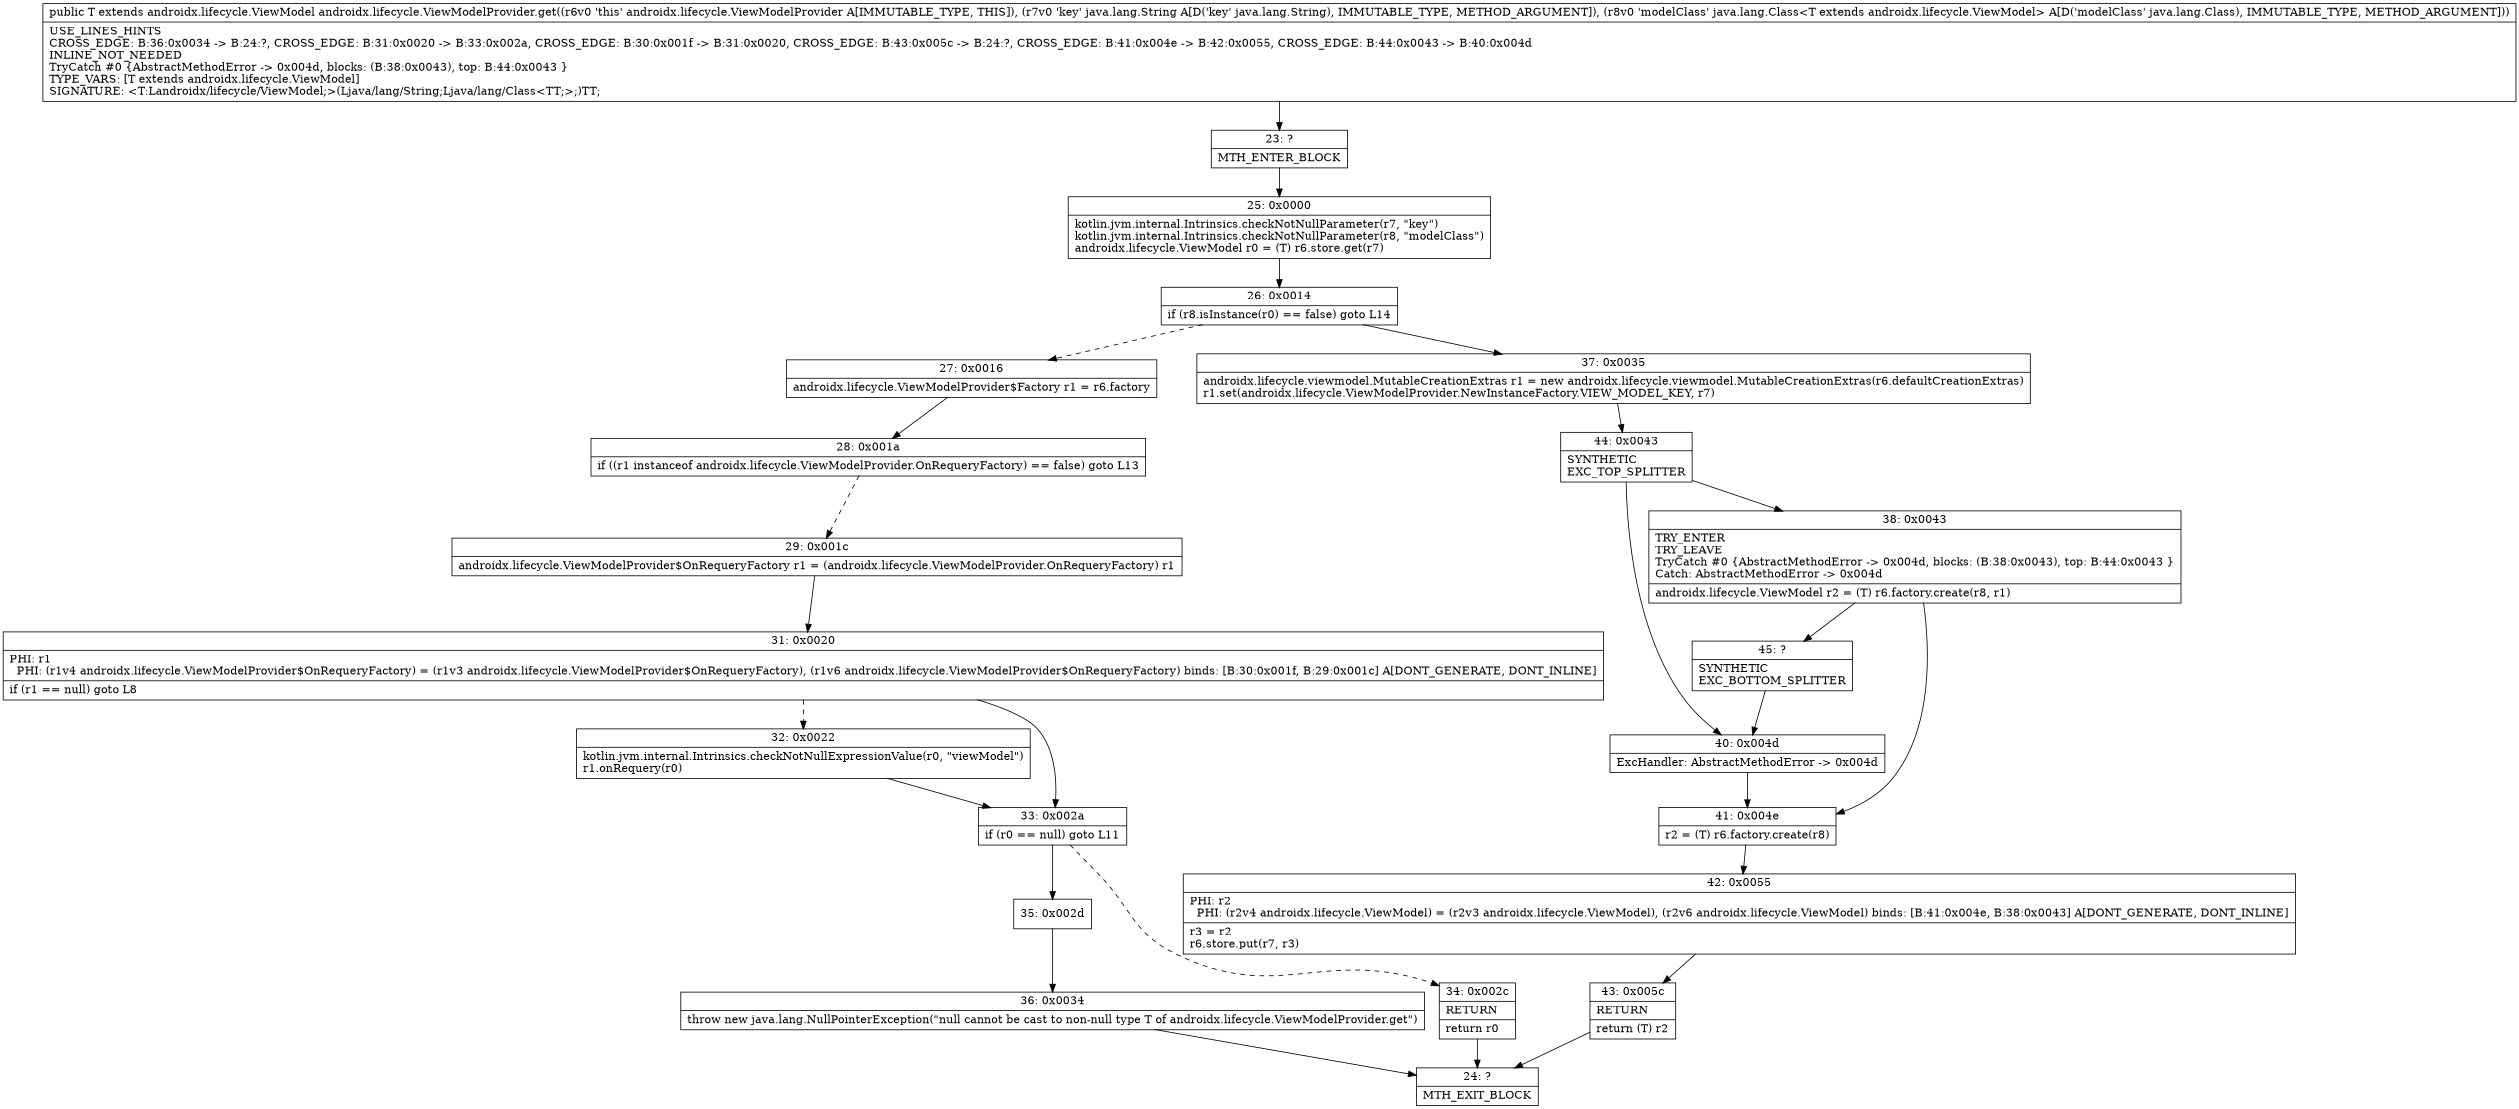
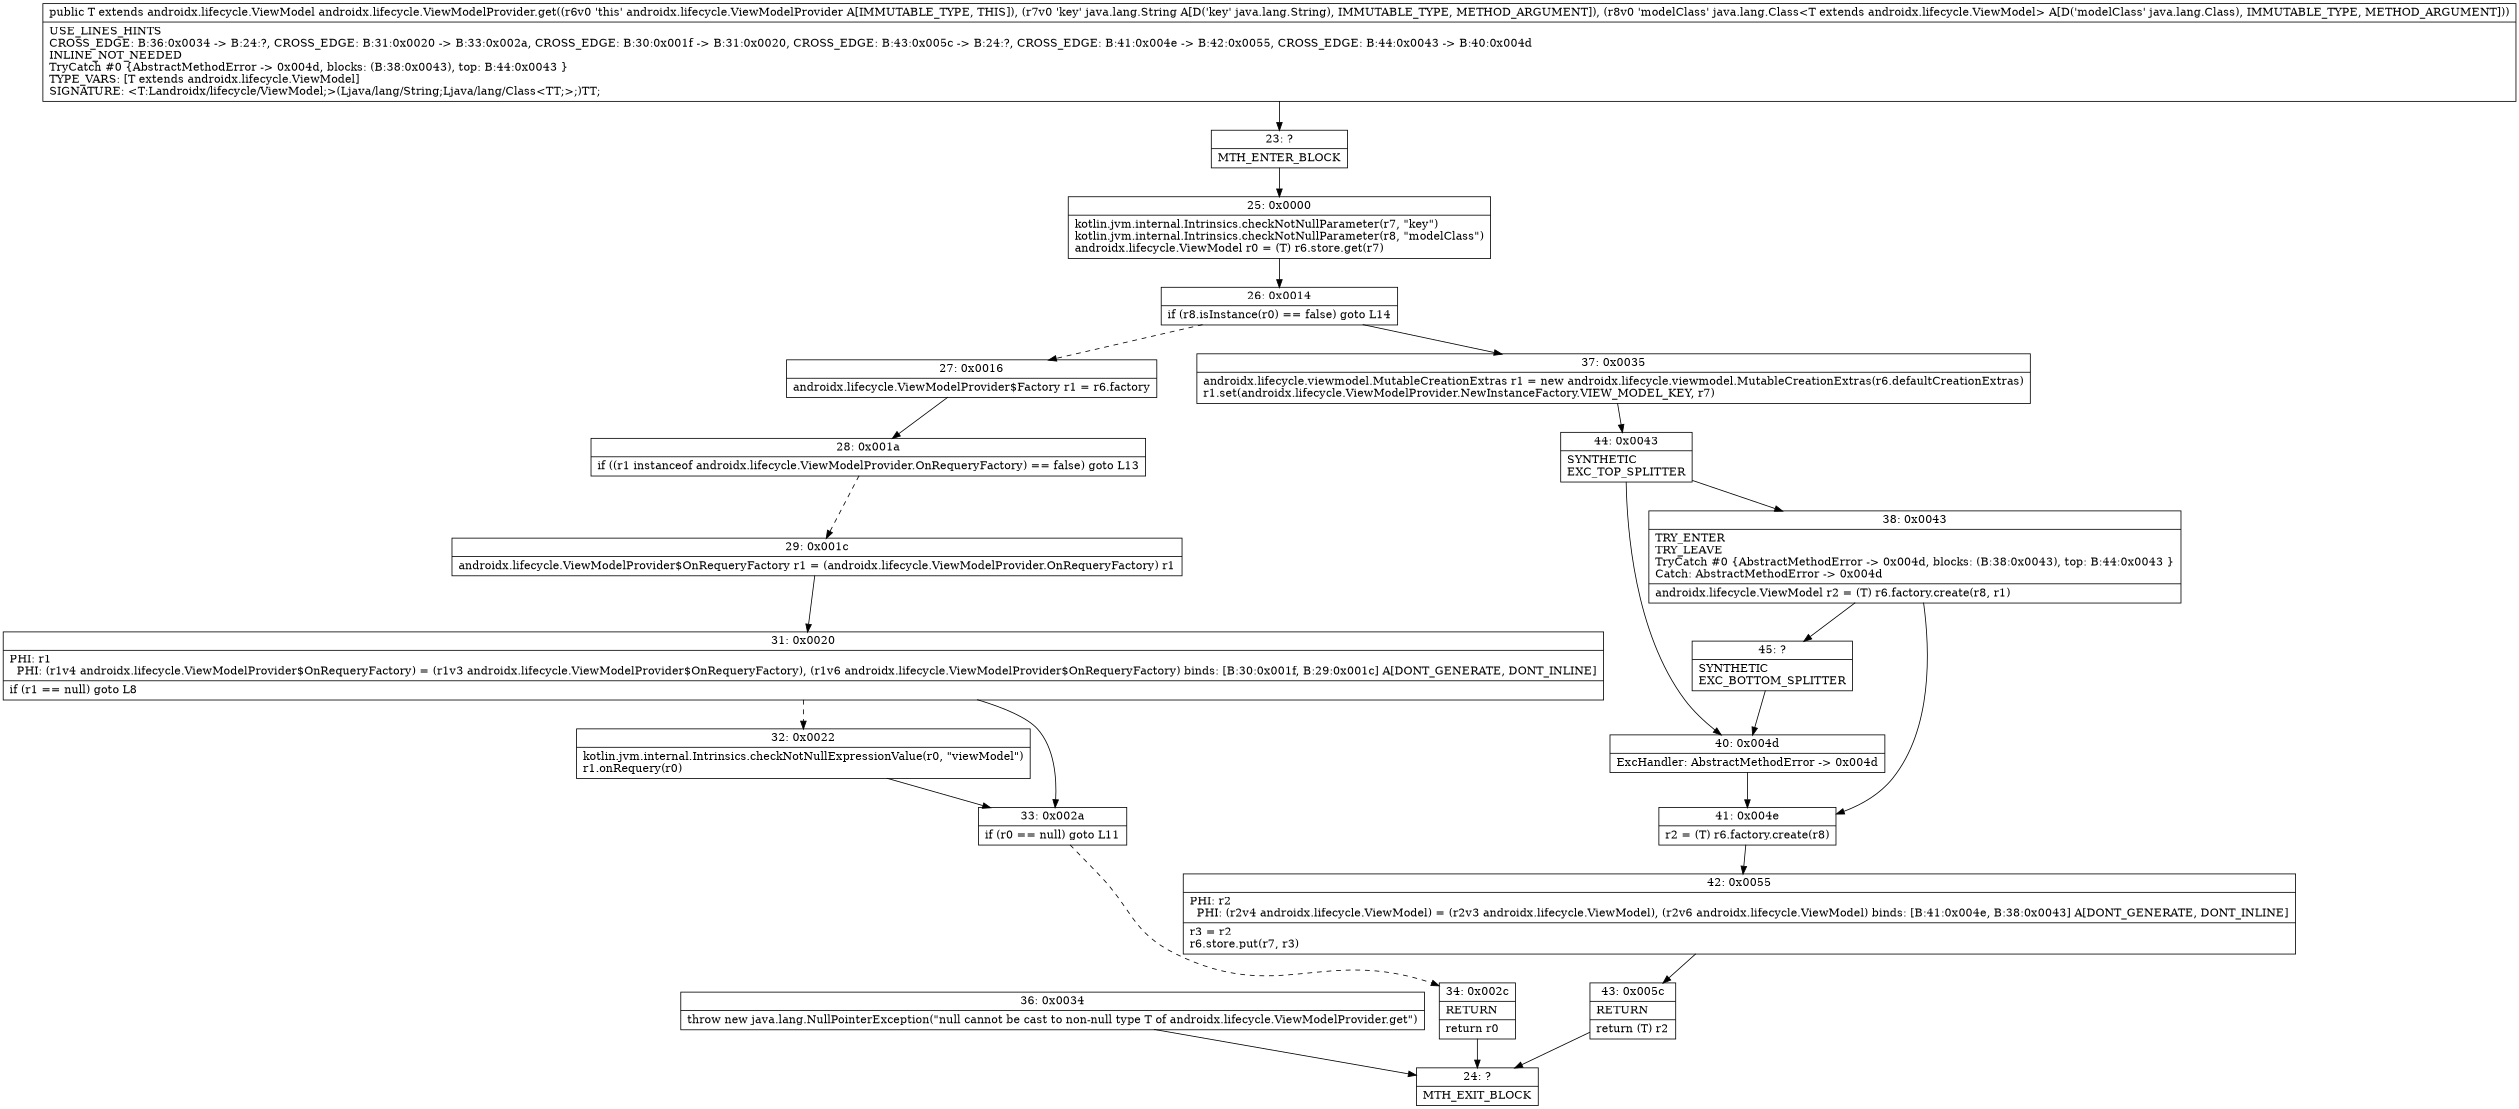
node "35: 0x002d": removed
